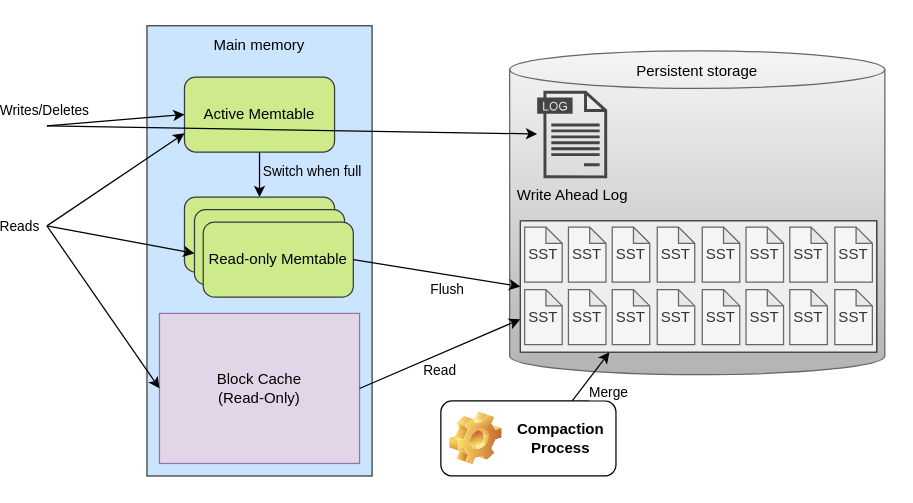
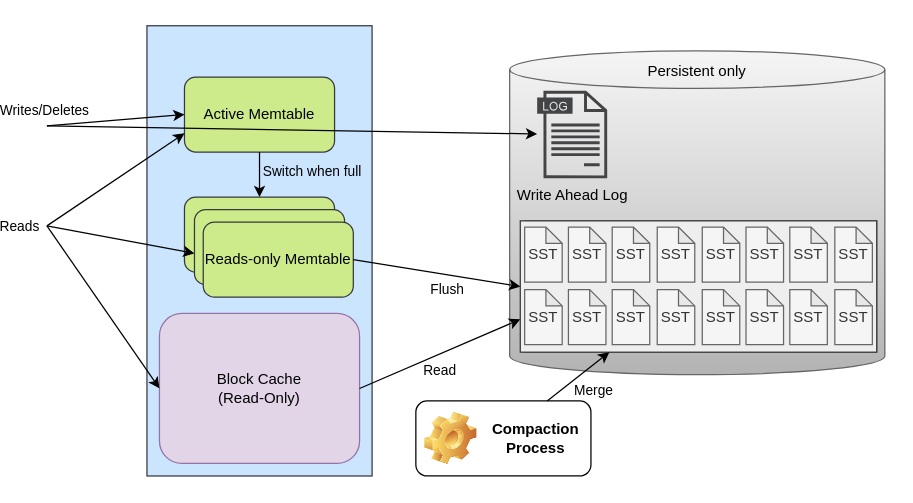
node "Main memory": removed
node "Persistent storage": label "Persistent storage" -> "Persistent only"
node "Read-only Memtable": label "Read-only Memtable" -> "Reads-only Memtable"
node "Block Cache (Read-Only)": shape rectangle -> rounded rectangle
node "Compaction Process": moved (528, 438) -> (503, 438)
